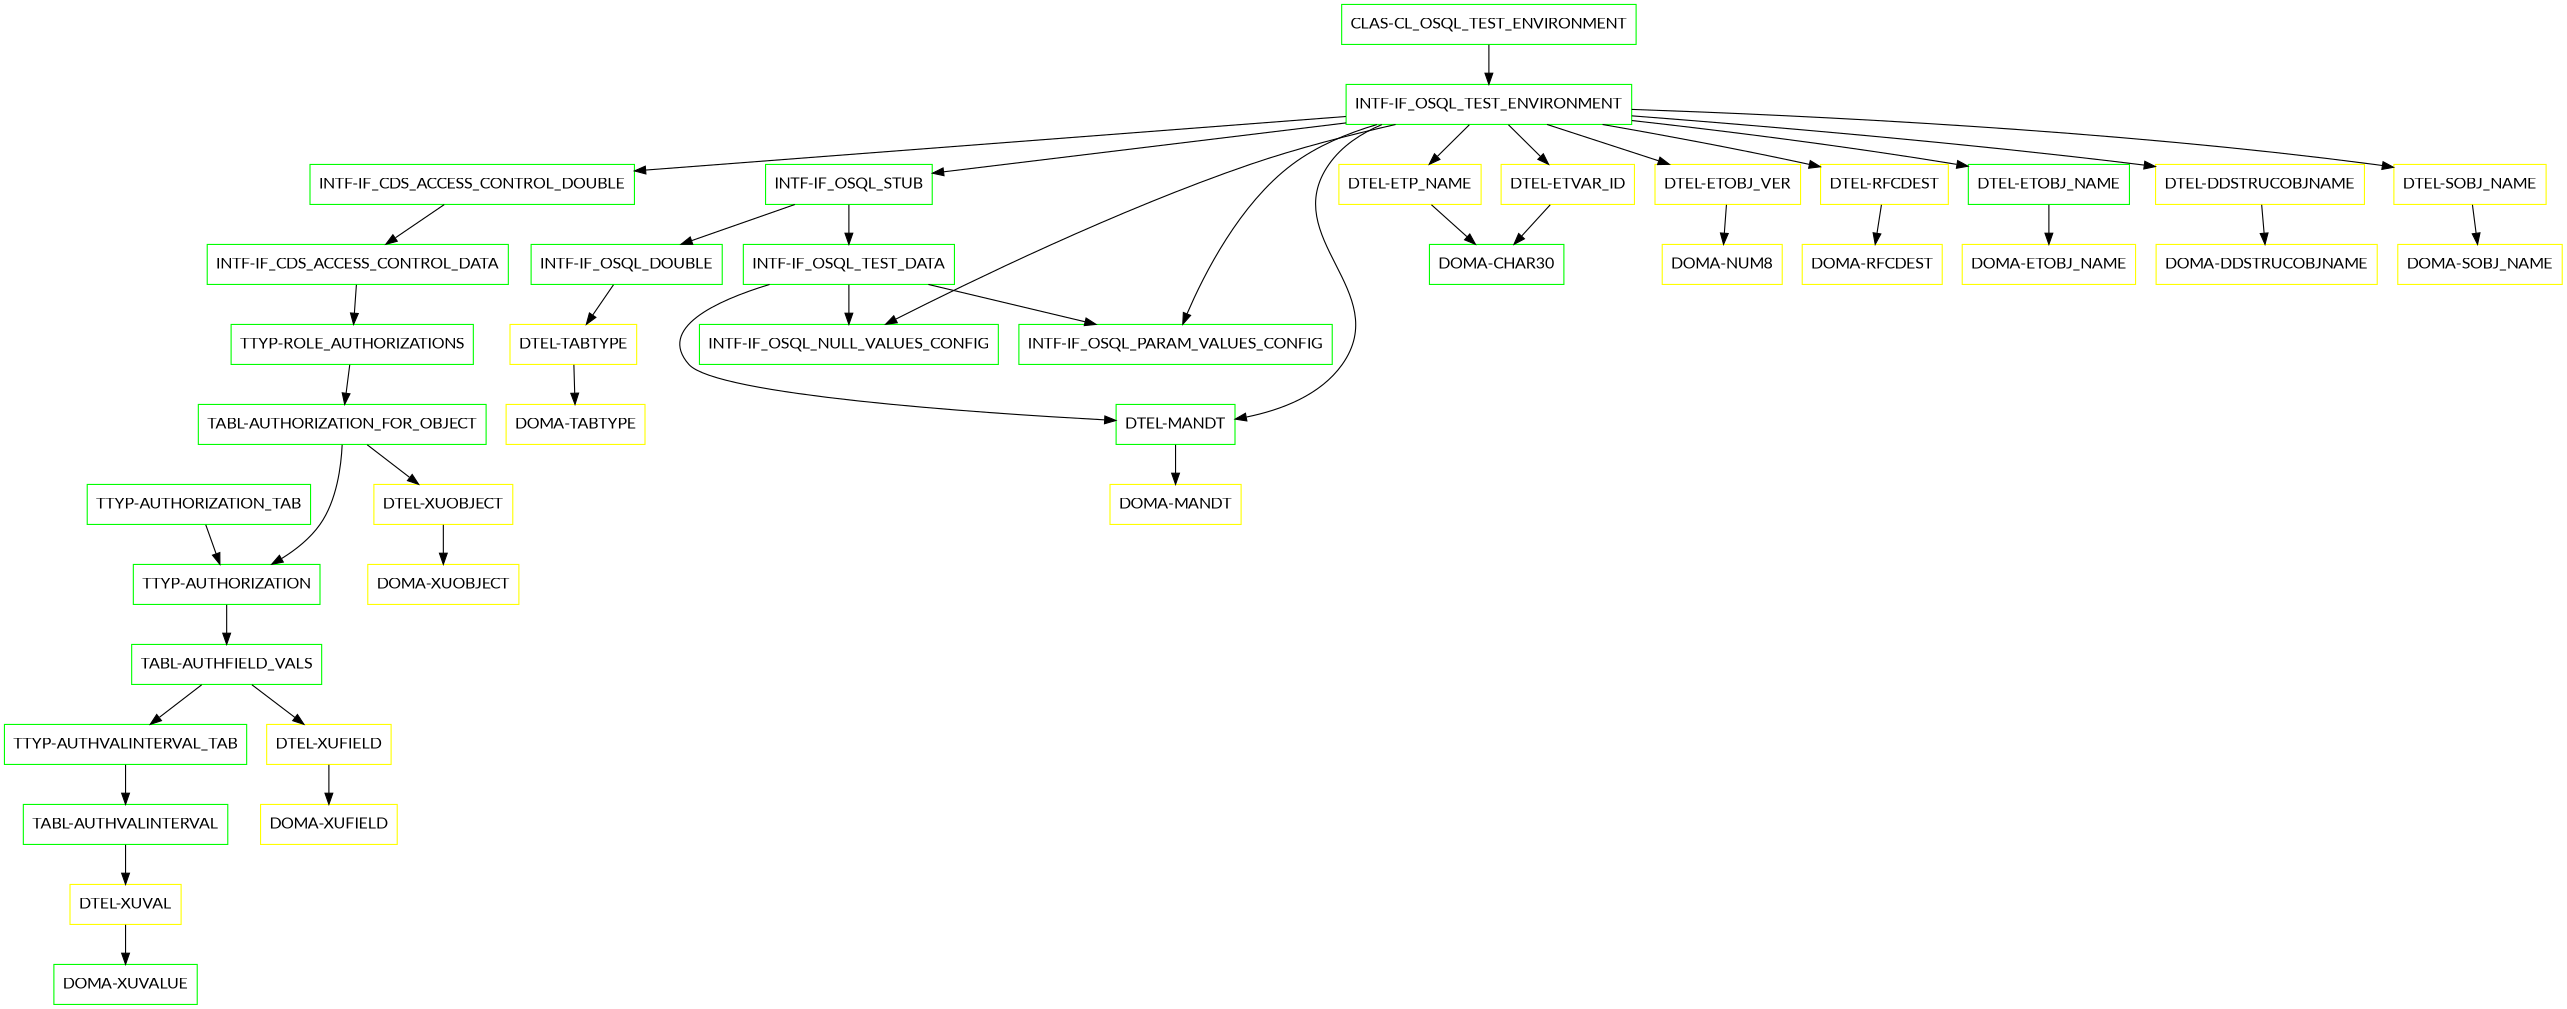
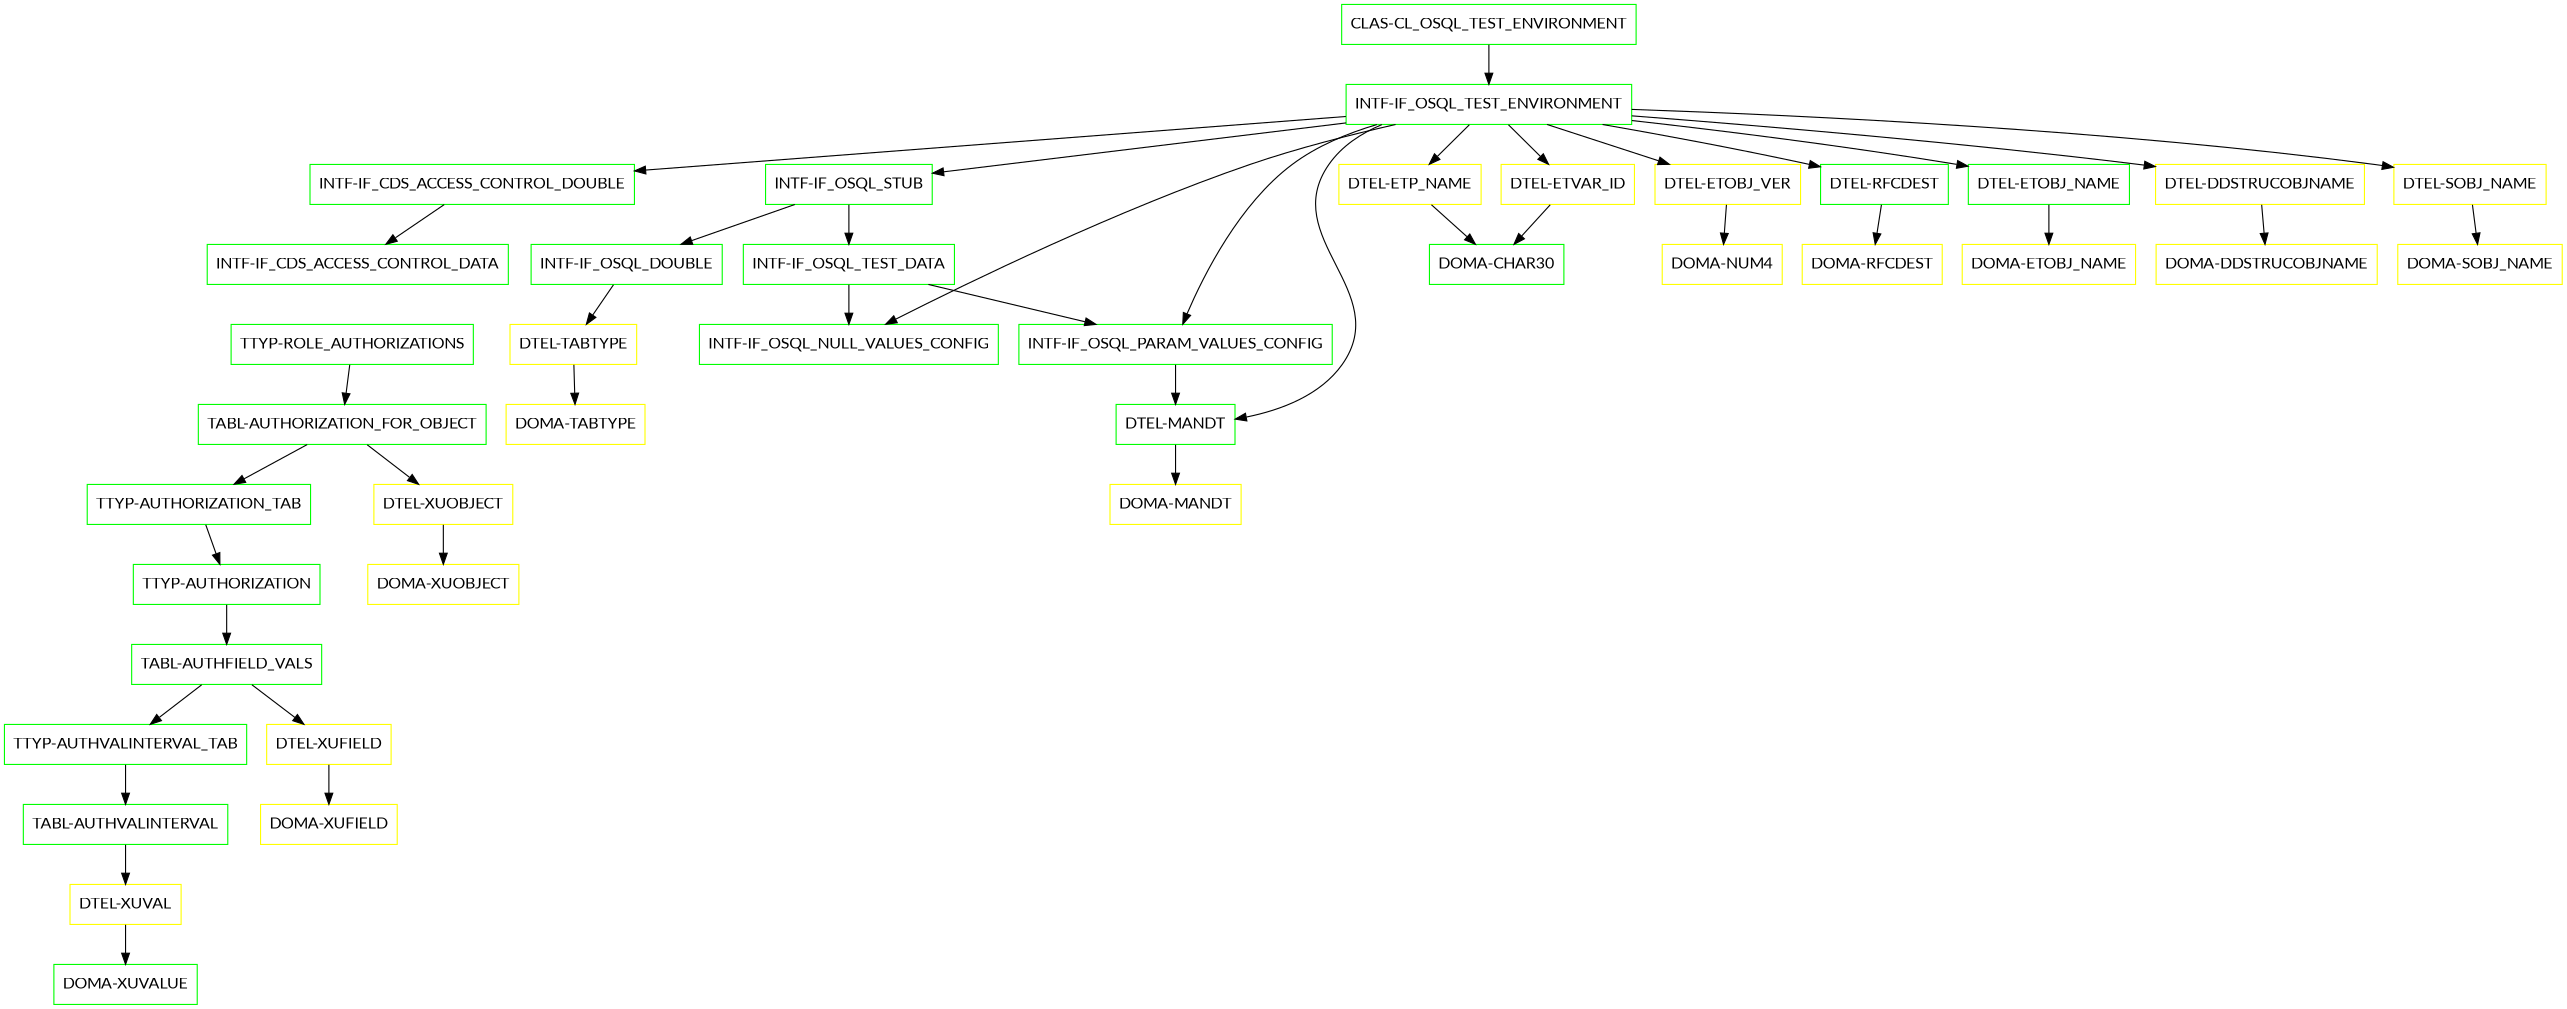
node "DTEL-RFCDEST": color yellow -> green
node "DOMA-NUM8": label "DOMA-NUM8" -> "DOMA-NUM4"
edge "INTF-IF_CDS_ACCESS_CONTROL_DATA" -> "TTYP-ROLE_AUTHORIZATIONS": removed
edge "INTF-IF_OSQL_TEST_DATA" -> "DTEL-MANDT": now "INTF-IF_OSQL_PARAM_VALUES_CONFIG" -> "DTEL-MANDT"
edge "TABL-AUTHORIZATION_FOR_OBJECT" -> "TTYP-AUTHORIZATION": now "TABL-AUTHORIZATION_FOR_OBJECT" -> "TTYP-AUTHORIZATION_TAB"
